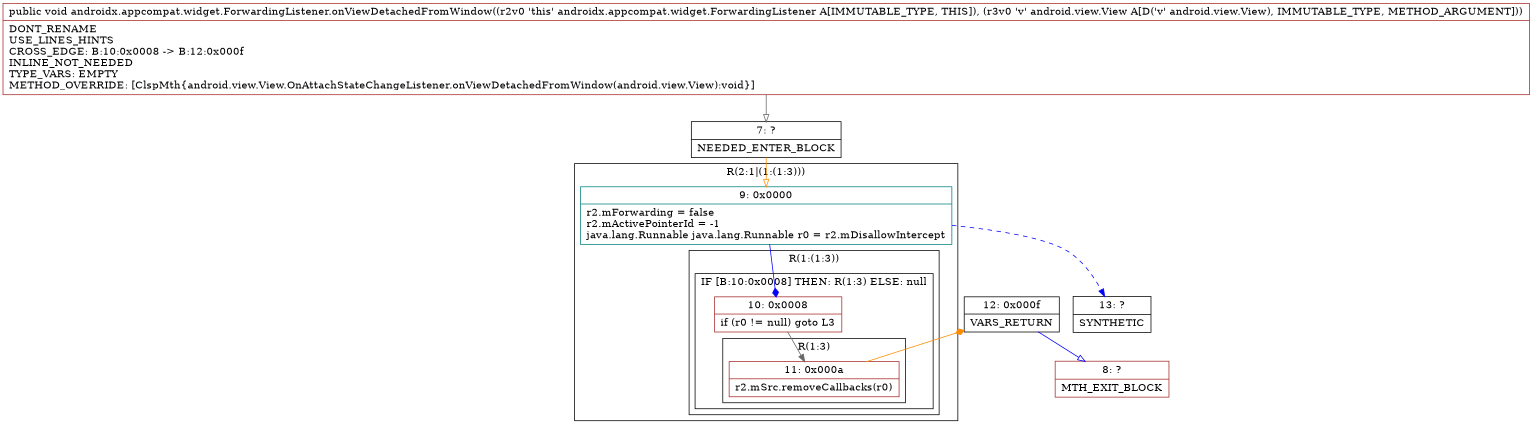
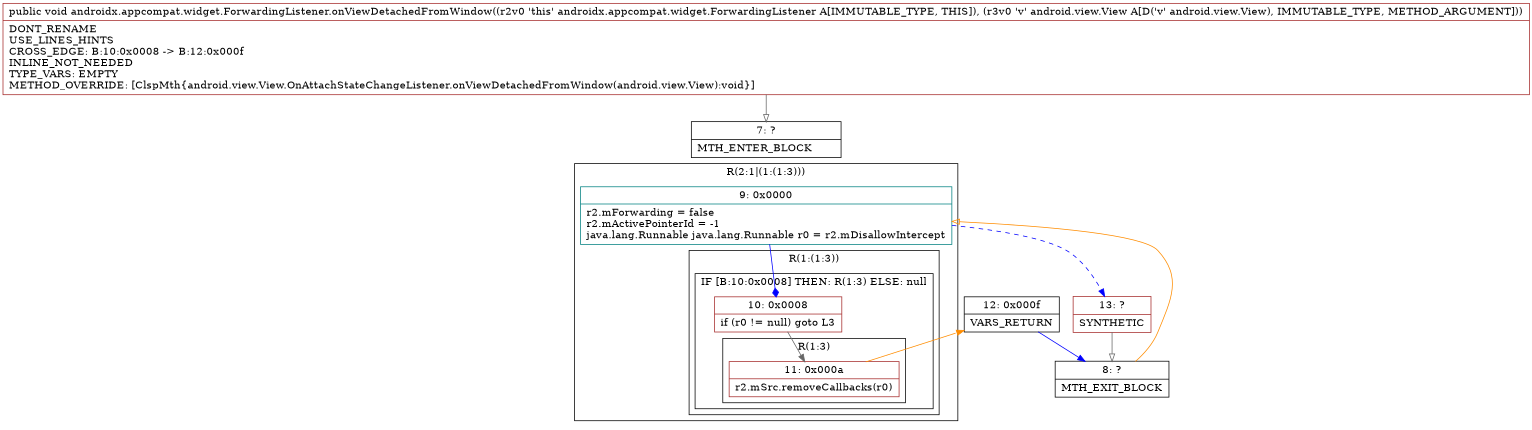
node "7: ?": text "NEEDED_ENTER_BLOCK" -> "MTH_ENTER_BLOCK"
edge "7: ?" -> "9: 0x0000": now "8: ?" -> "9: 0x0000"
node "13: ?": color black -> brown
edge "13: ?" -> "8: ?": added
edge "12: 0x000f" -> "8: ?": arrowhead onormal -> normal
edge "11: 0x000a" -> "12: 0x000f": arrowhead diamond -> normal
node "8: ?": color brown -> black
